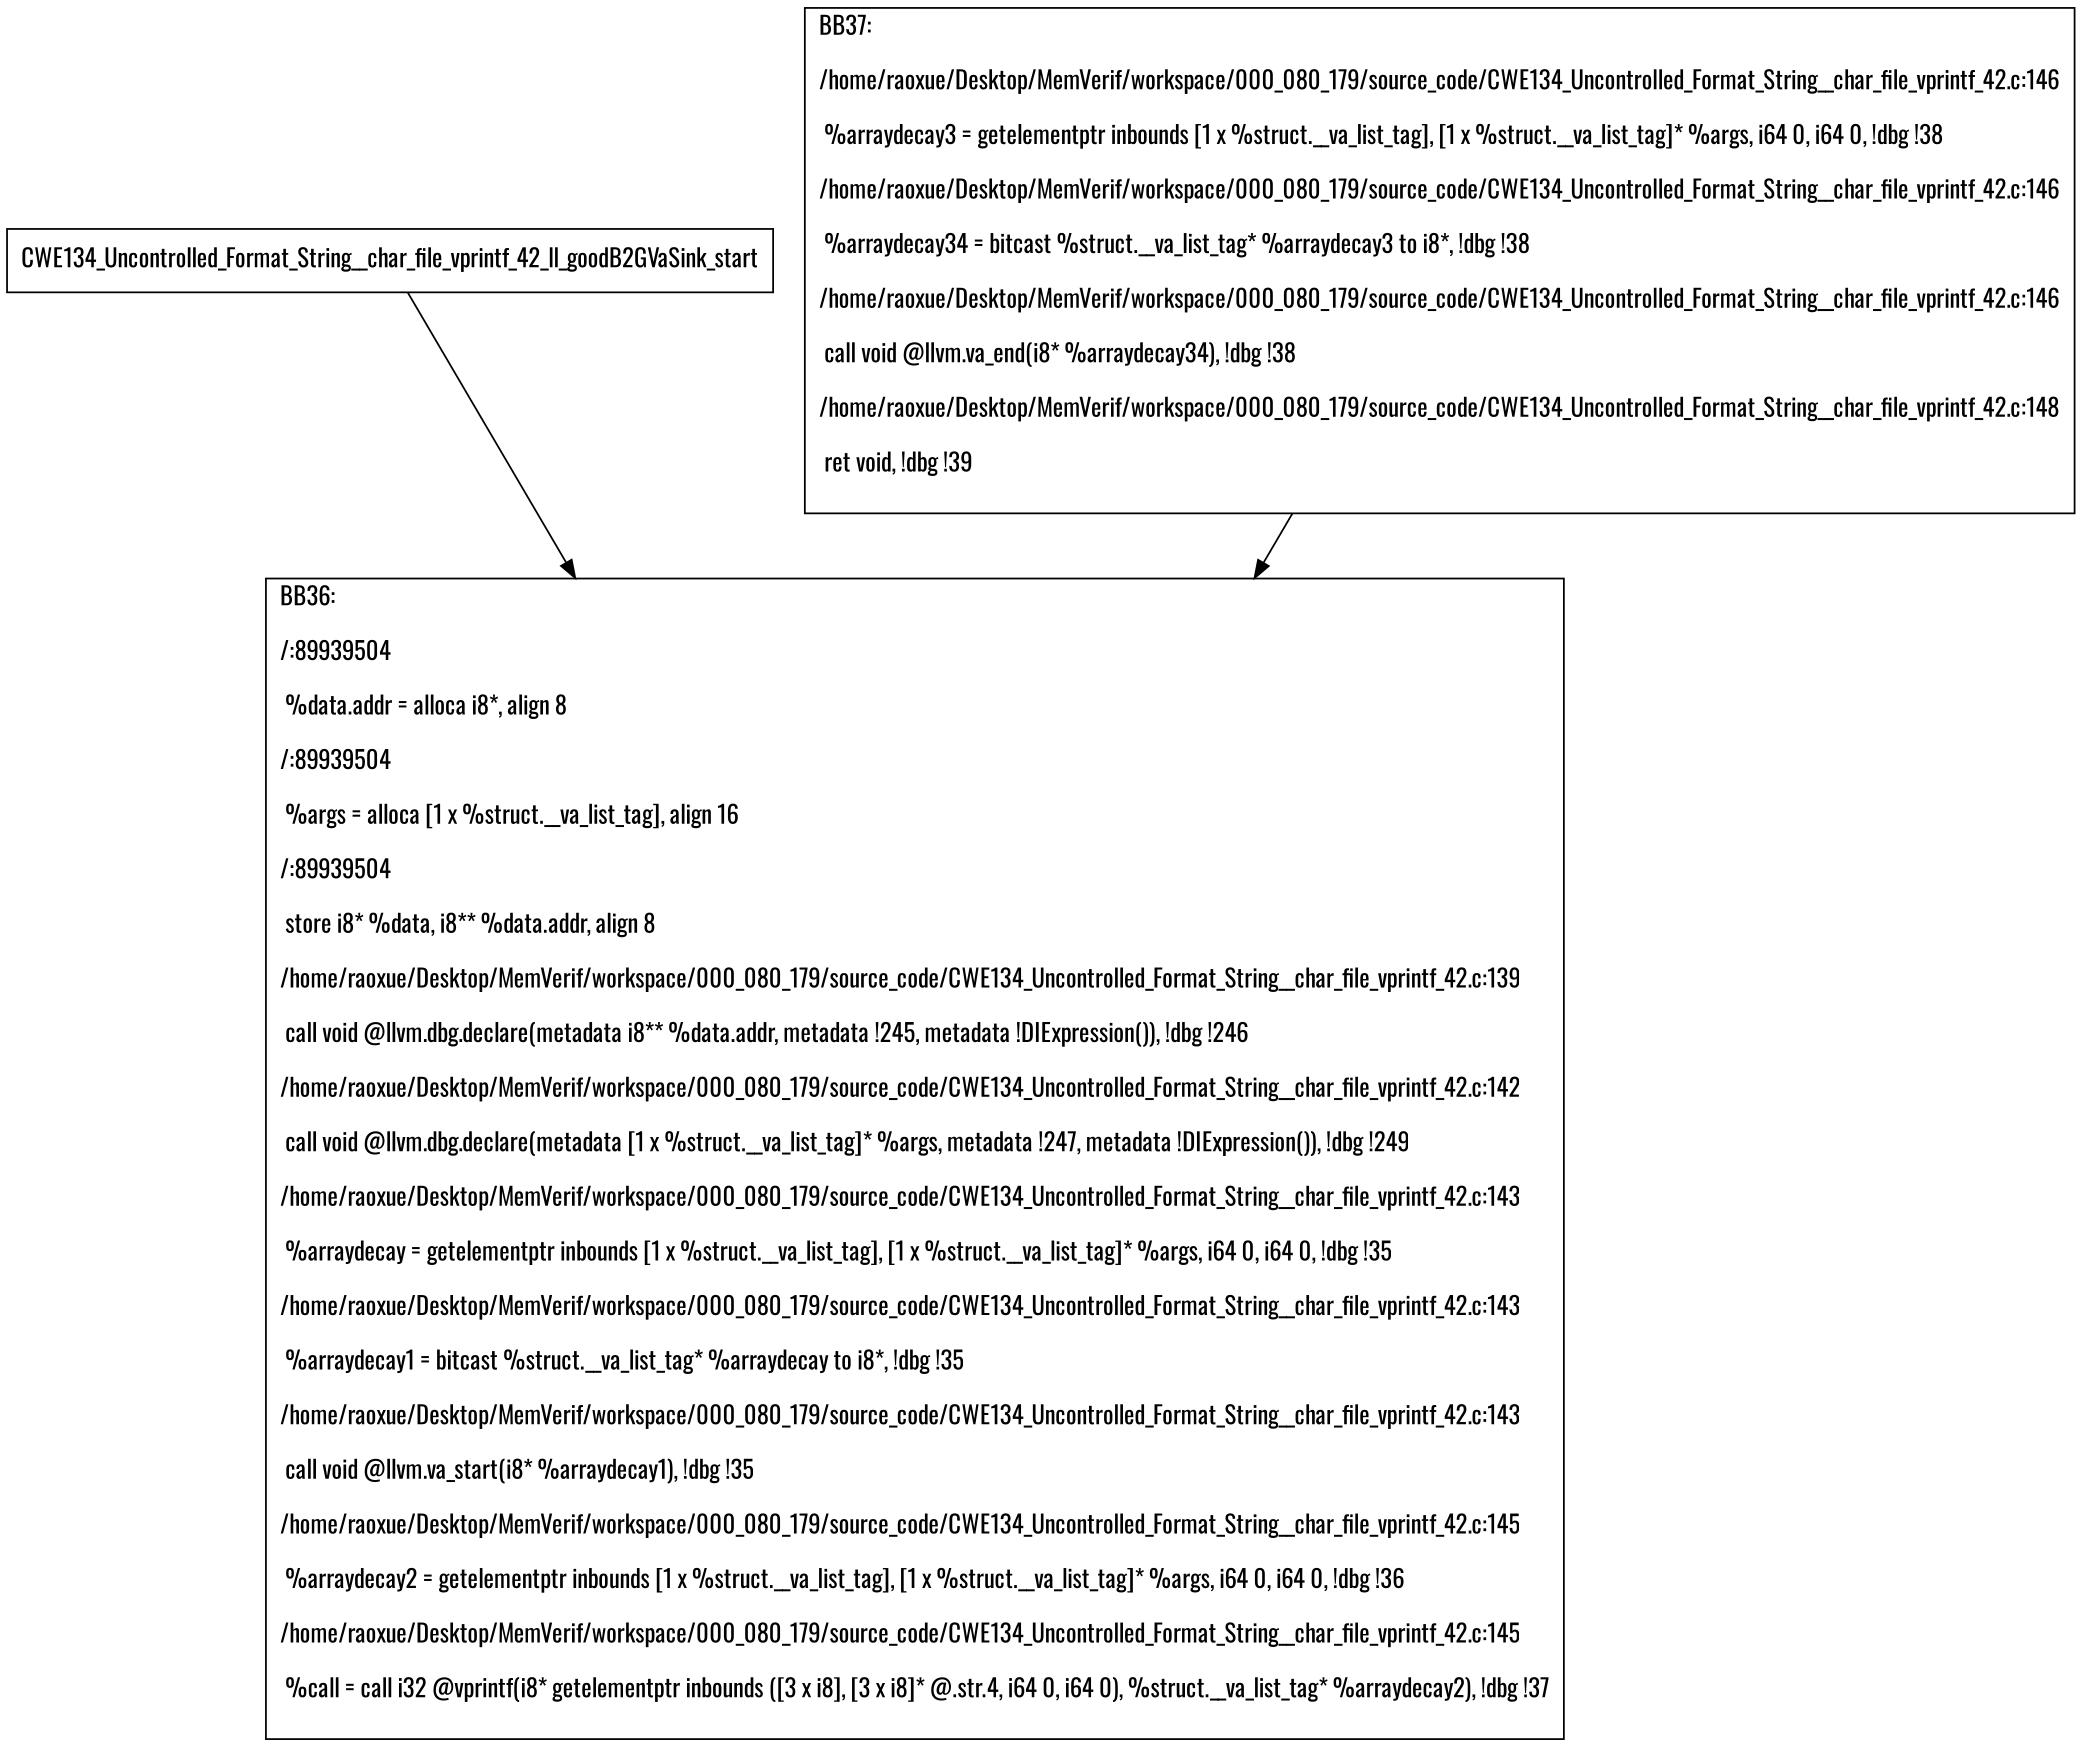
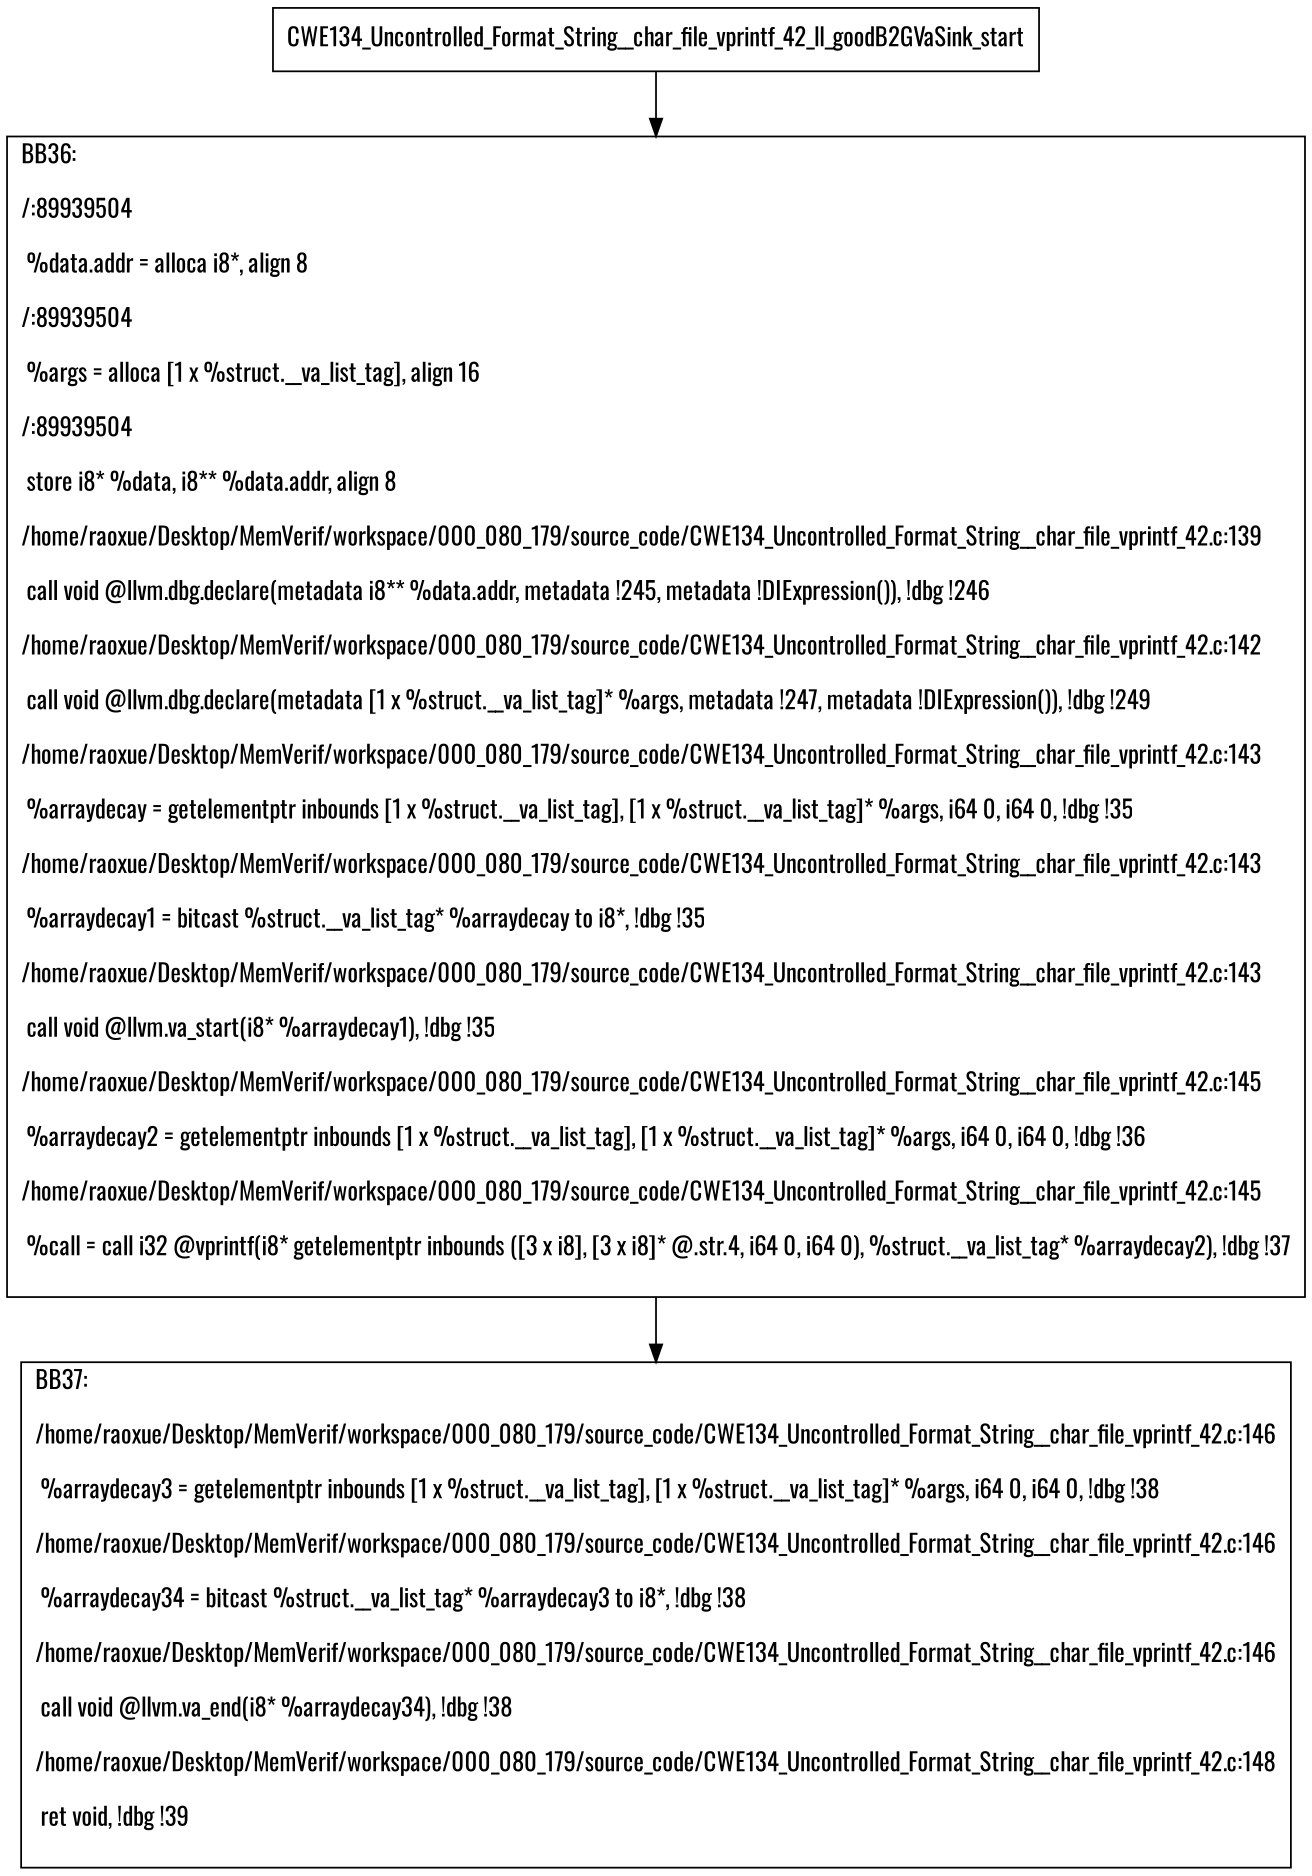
edge "BB37:" -> "BB36:": reversed
